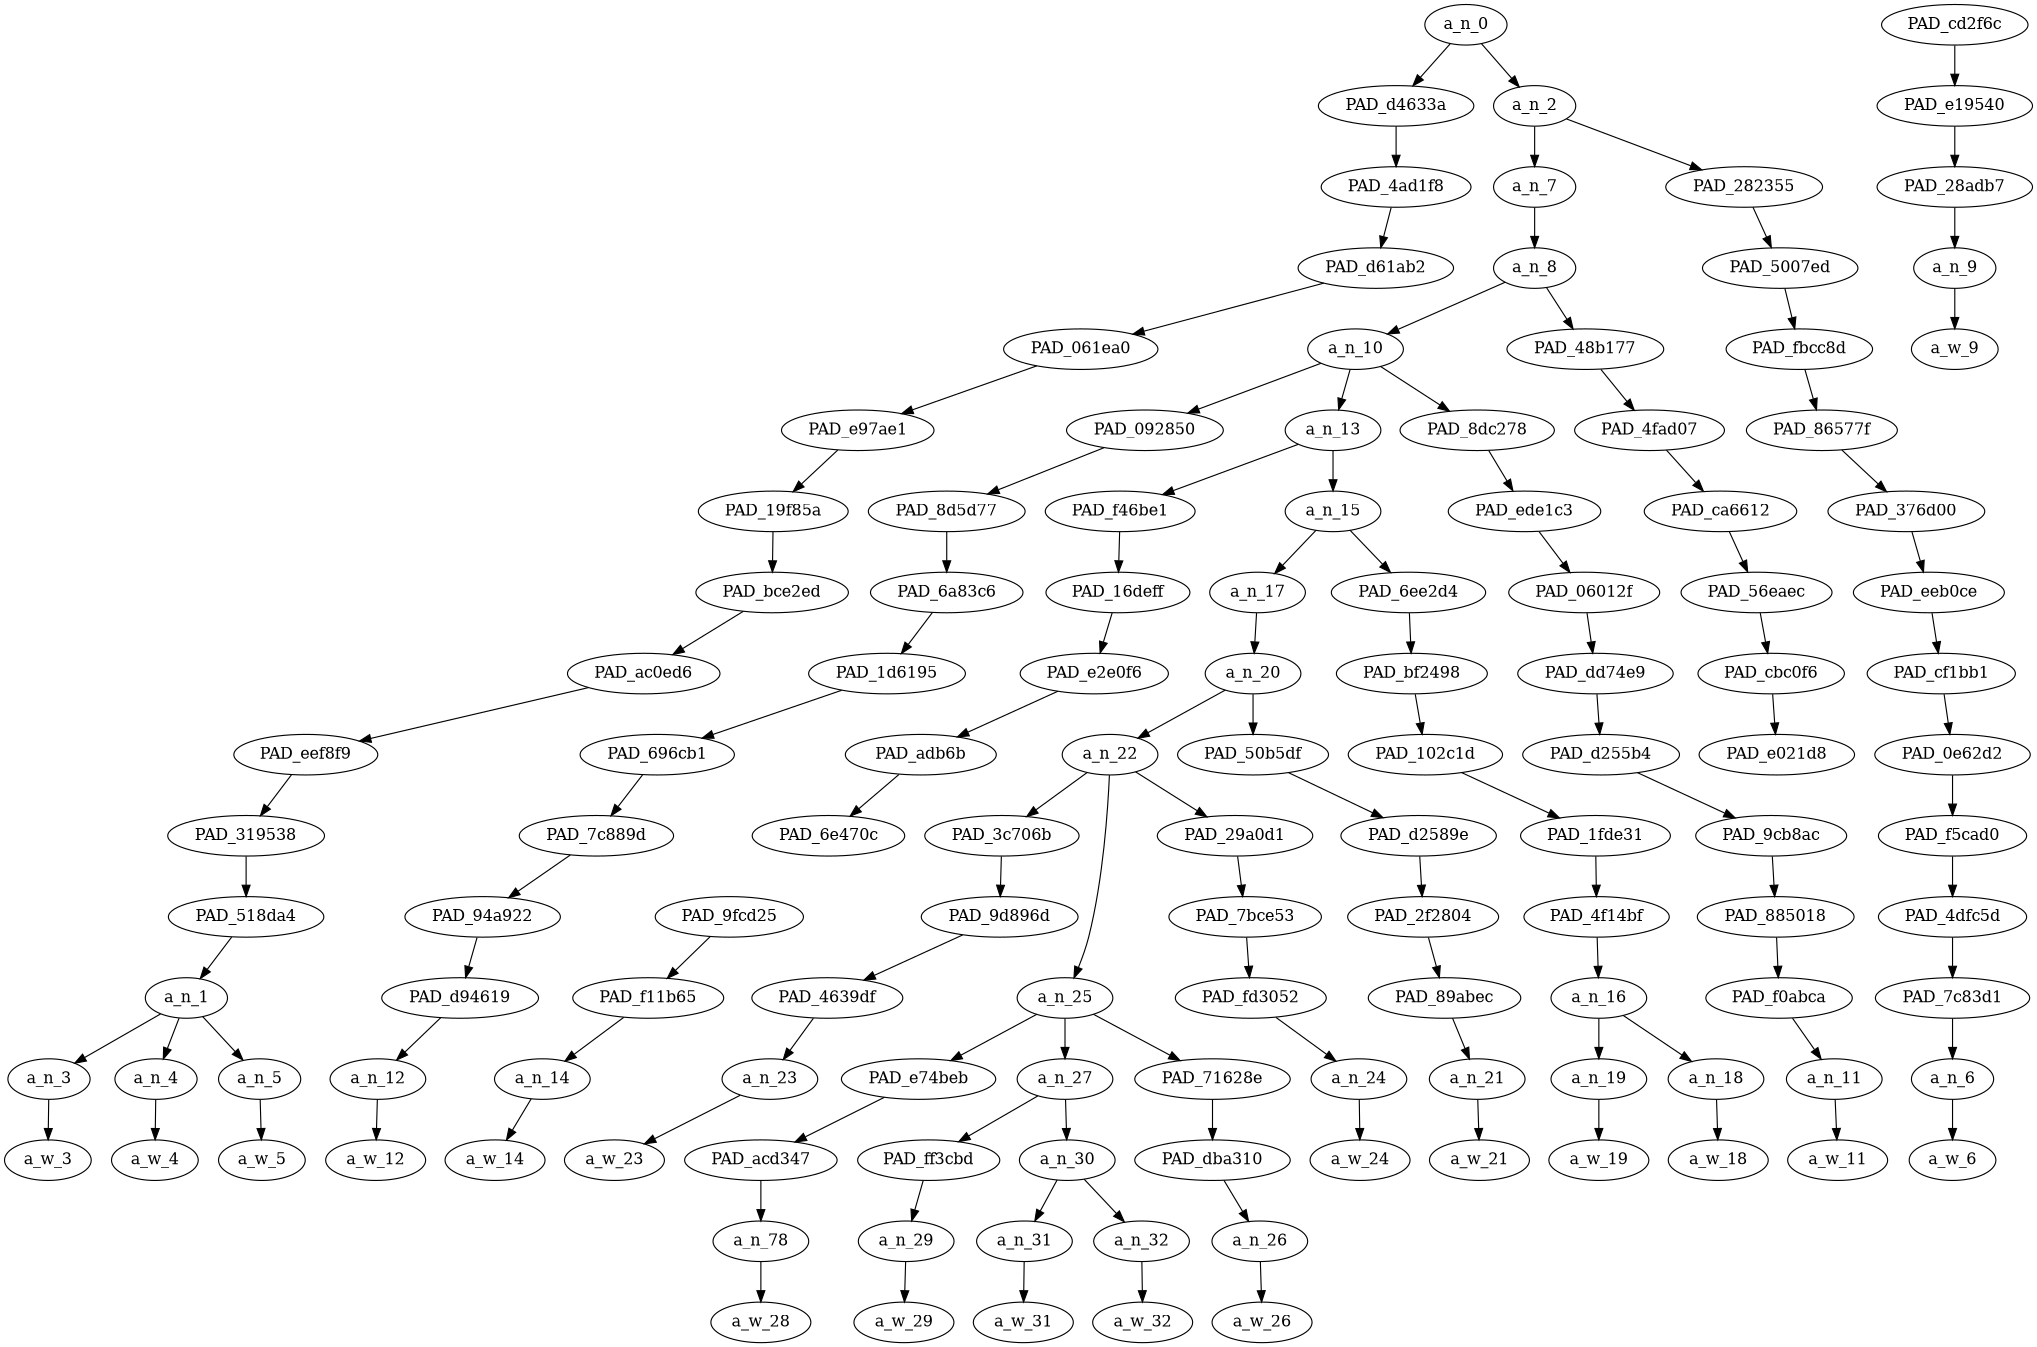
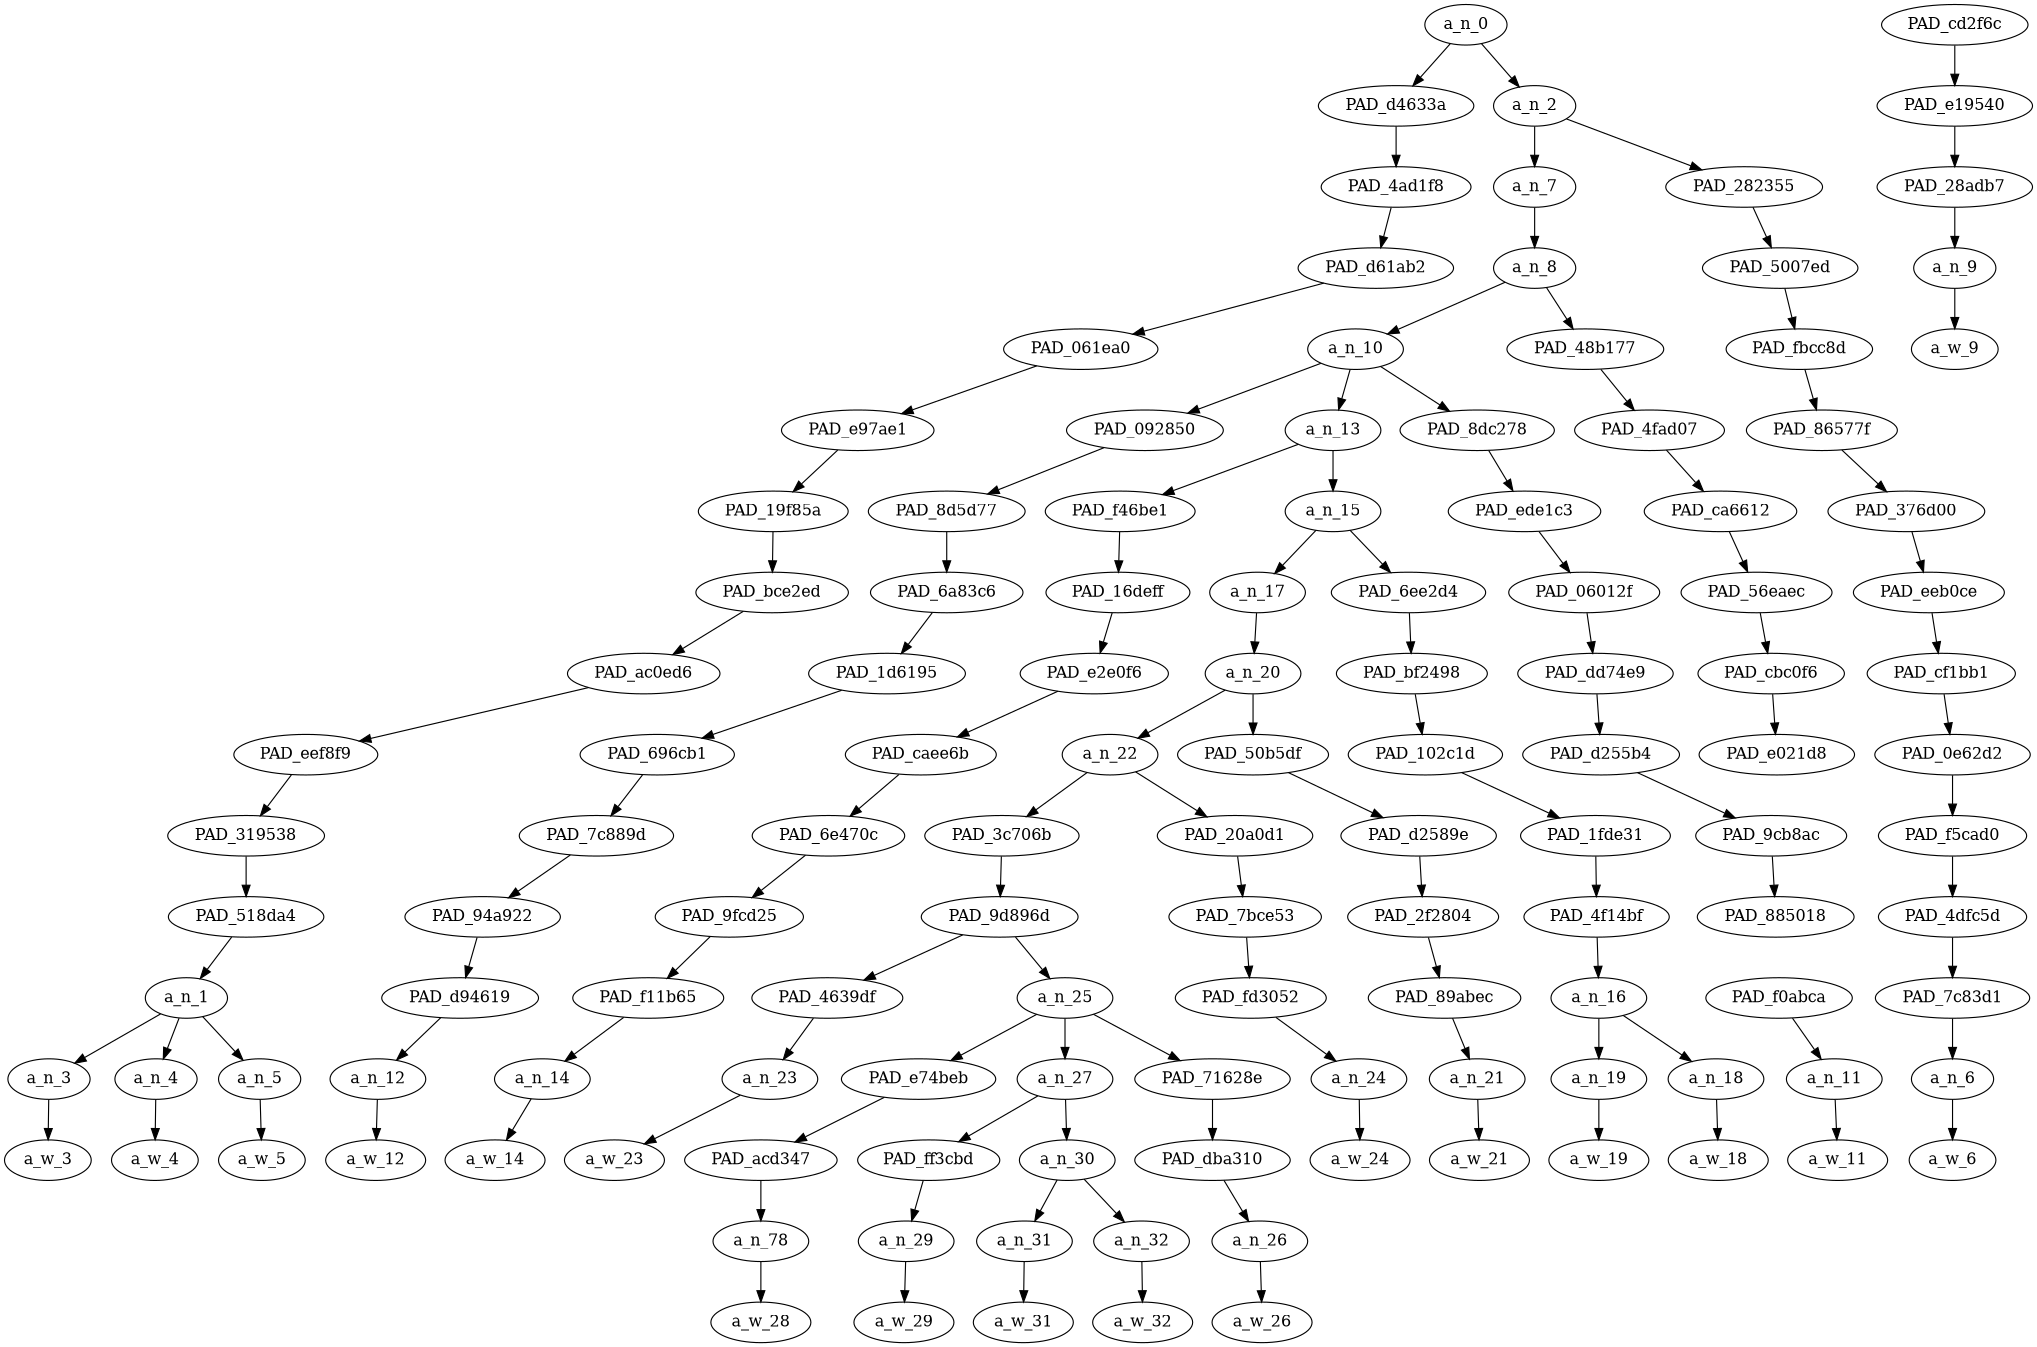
node "PAD_adb6b": label "PAD_adb6b" -> "PAD_caee6b"
node "PAD_29a0d1": label "PAD_29a0d1" -> "PAD_20a0d1"
edge "PAD_6e470c" -> "PAD_9fcd25": added
edge "a_n_22" -> "a_n_25": now "PAD_9d896d" -> "a_n_25"
edge "PAD_885018" -> "PAD_f0abca": removed
